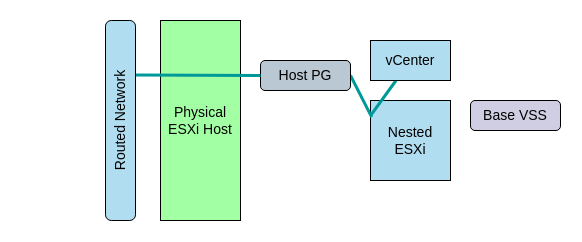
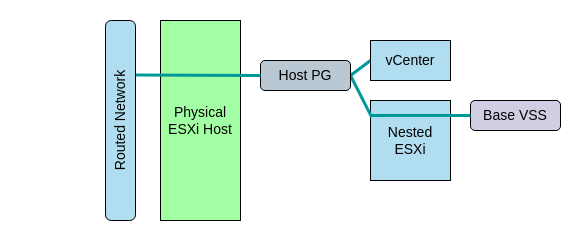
edge "vCenter" -- "Host PG": added
edge "vCenter" -- "Nested ESXi": now "Base VSS" -- "Nested ESXi"
